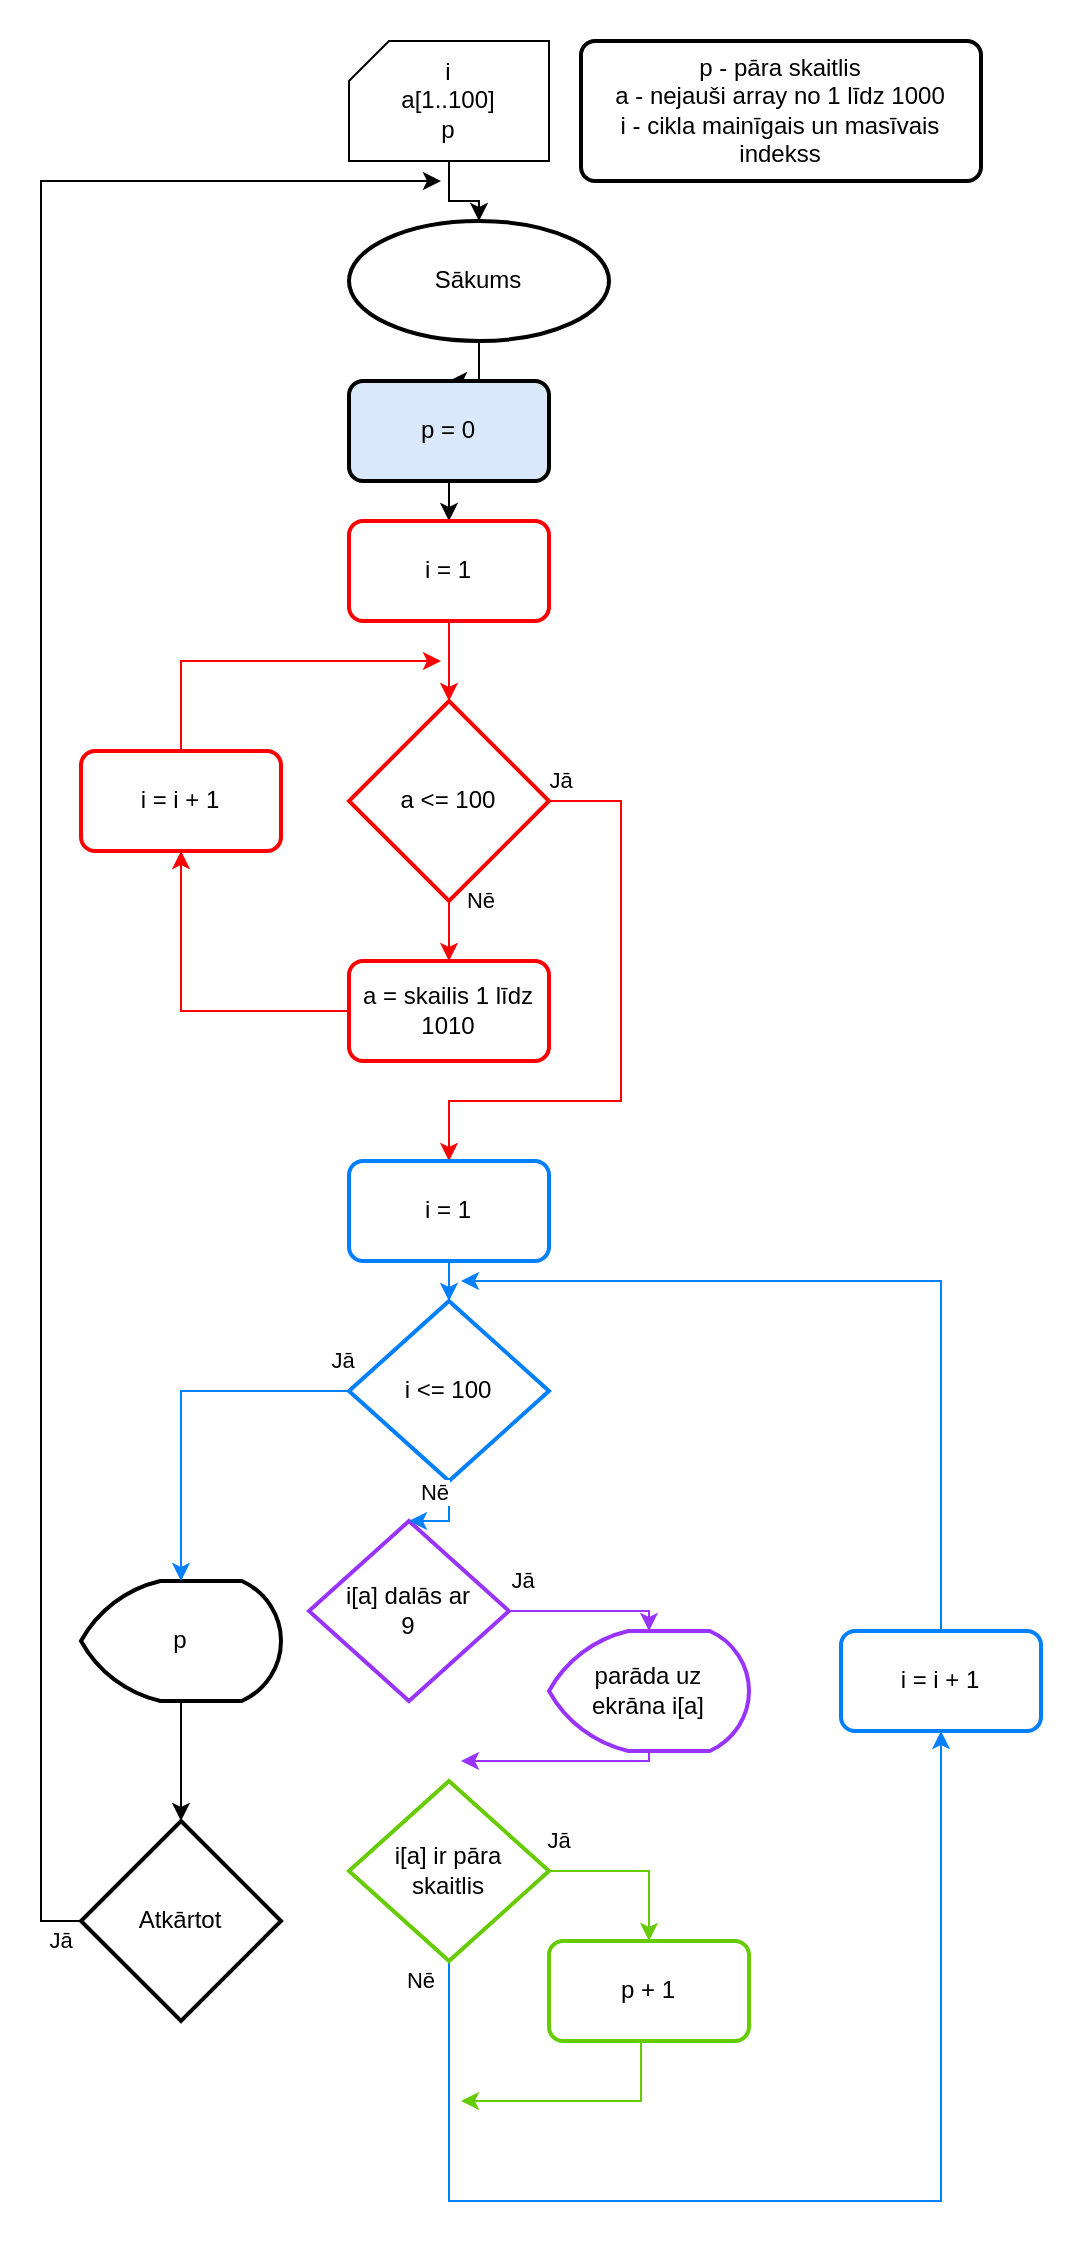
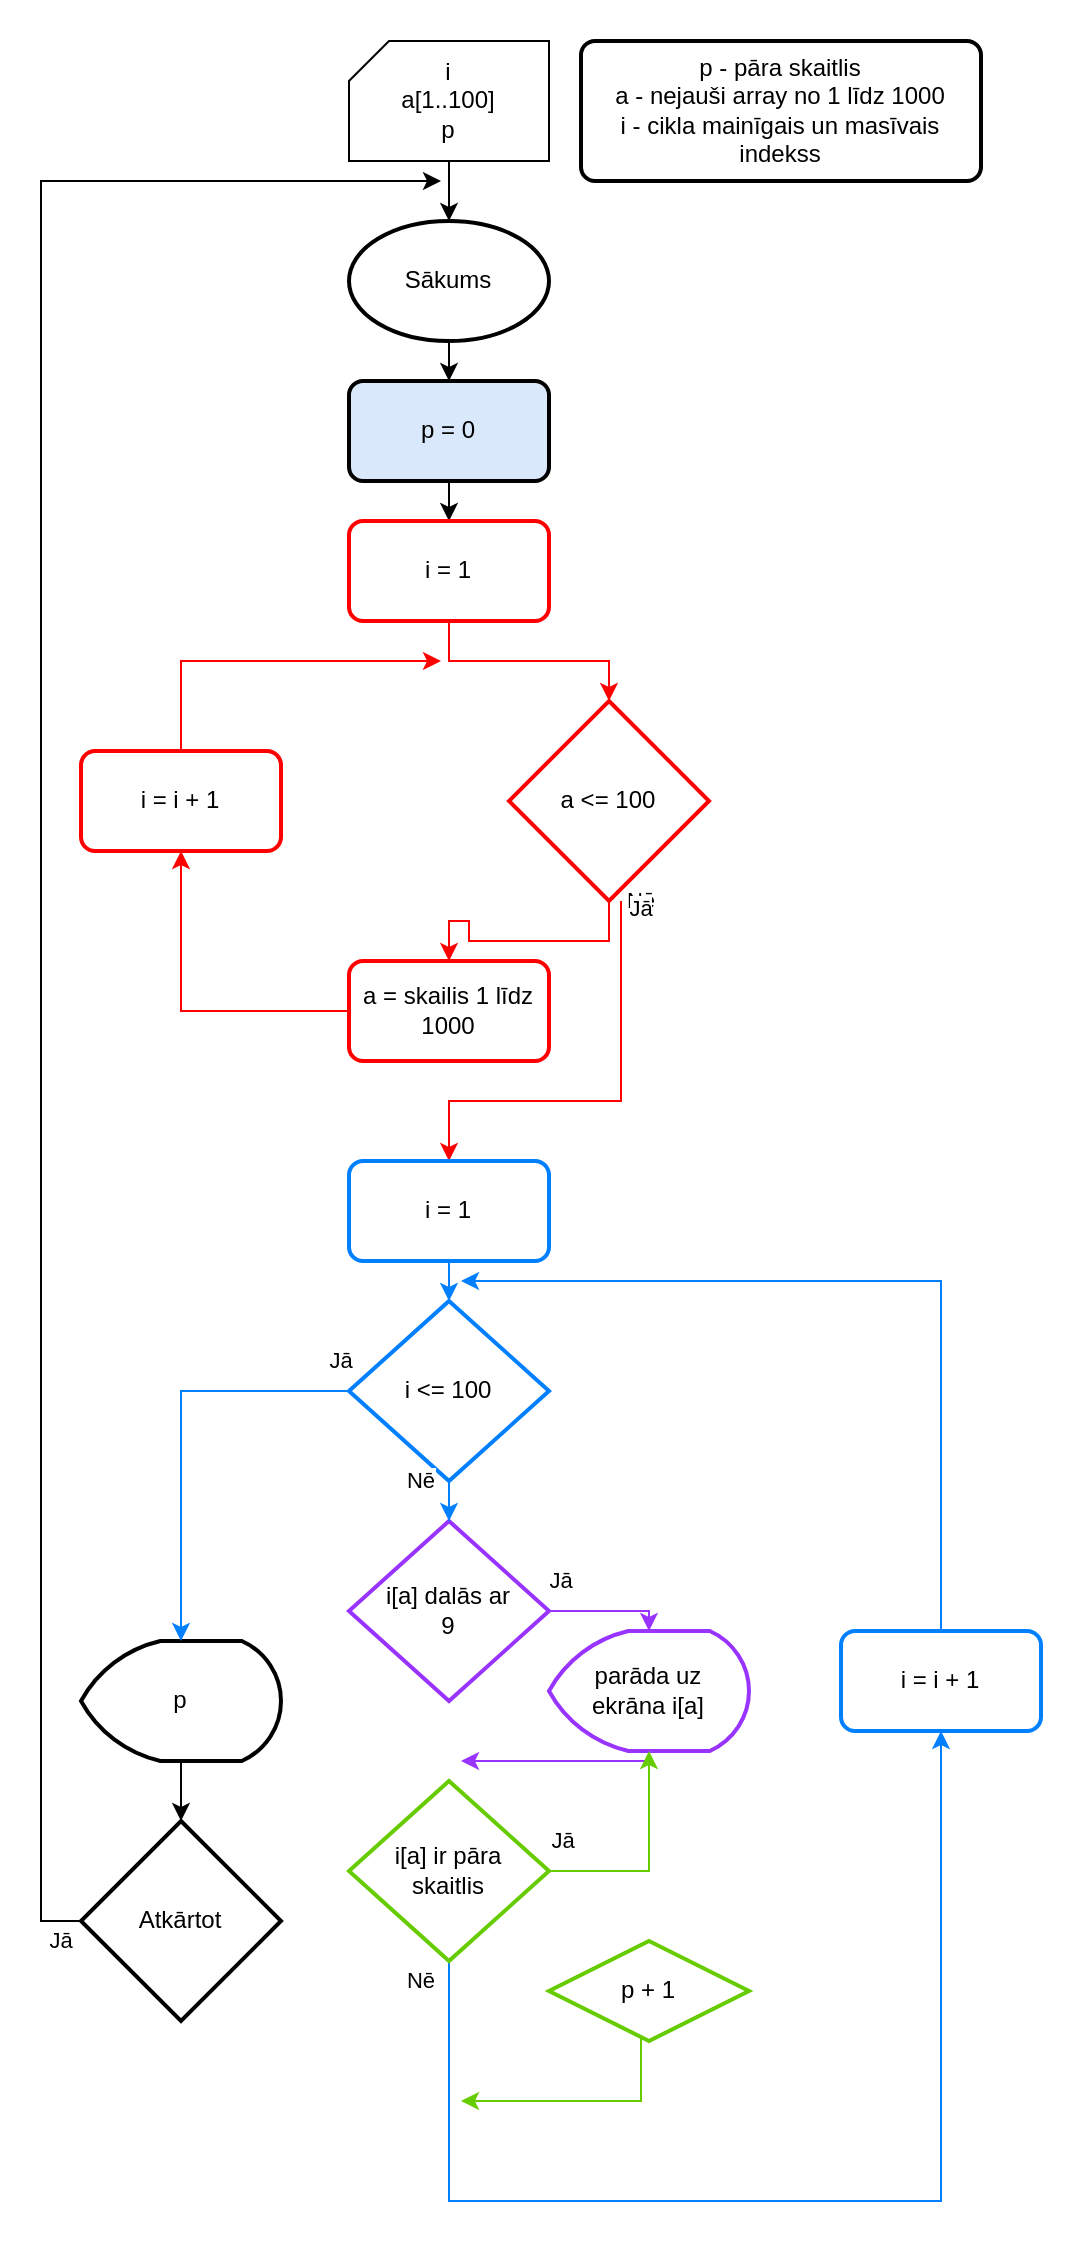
node "Sākums": size 260x120 -> 200x120
node "a <= 100": moved (449, 801) -> (609, 801)
node "a = skailis 1 līdz 1010": label "a = skailis 1 līdz 1010" -> "a = skailis 1 līdz 1000"
node "i[a] dalās ar 9": moved (409, 1611) -> (449, 1611)
node "p": moved (181, 1641) -> (181, 1701)
edge "i[a] ir pāra skaitlis" -> "p + 1": now "i[a] ir pāra skaitlis" -> "parāda uz ekrāna i[a]"
node "p + 1": shape rounded rectangle -> diamond
